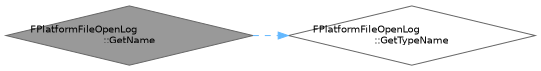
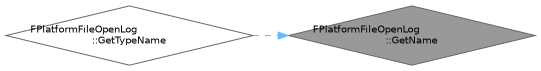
edge "FPlatformFileOpenLog ::GetName" -> "FPlatformFileOpenLog ::GetTypeName": reversed
